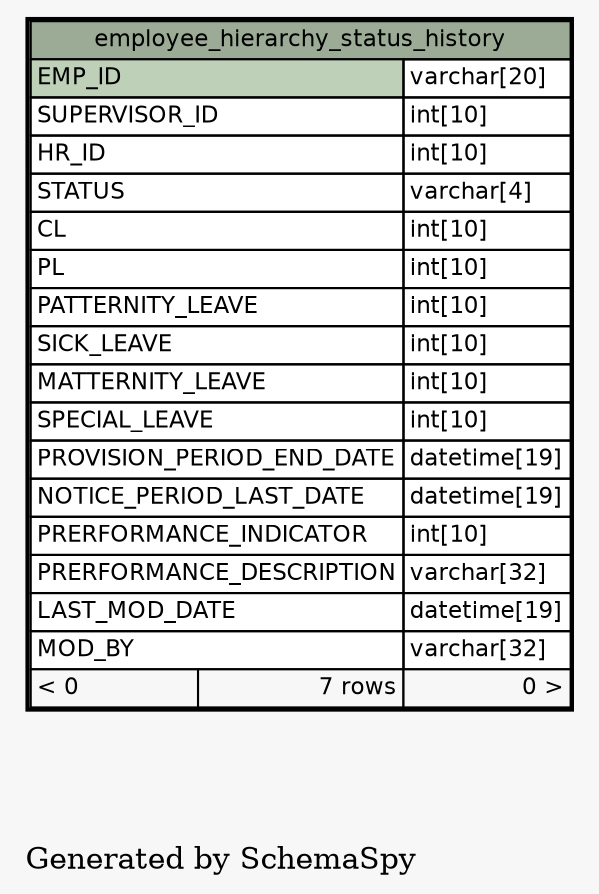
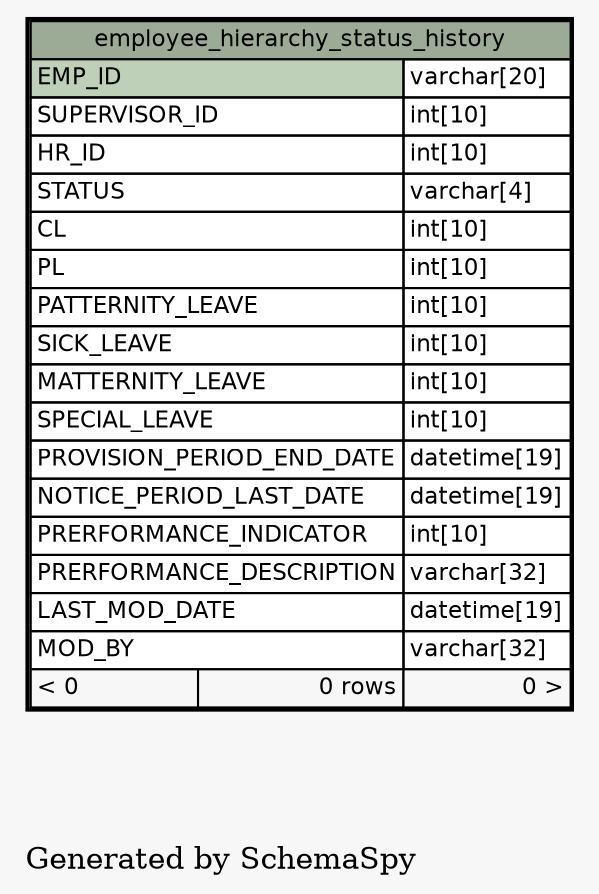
node "employee_hierarchy_status_history": text "7 rows" -> "0 rows"
